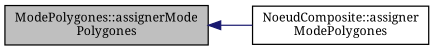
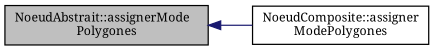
node "ModePolygones::assignerMode Polygones": label "ModePolygones::assignerMode Polygones" -> "NoeudAbstrait::assignerMode Polygones"
